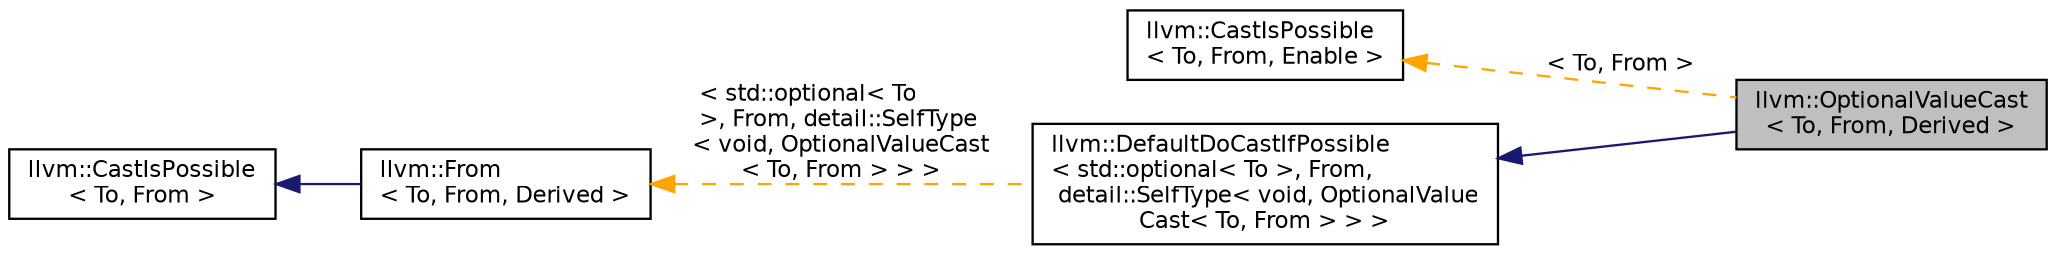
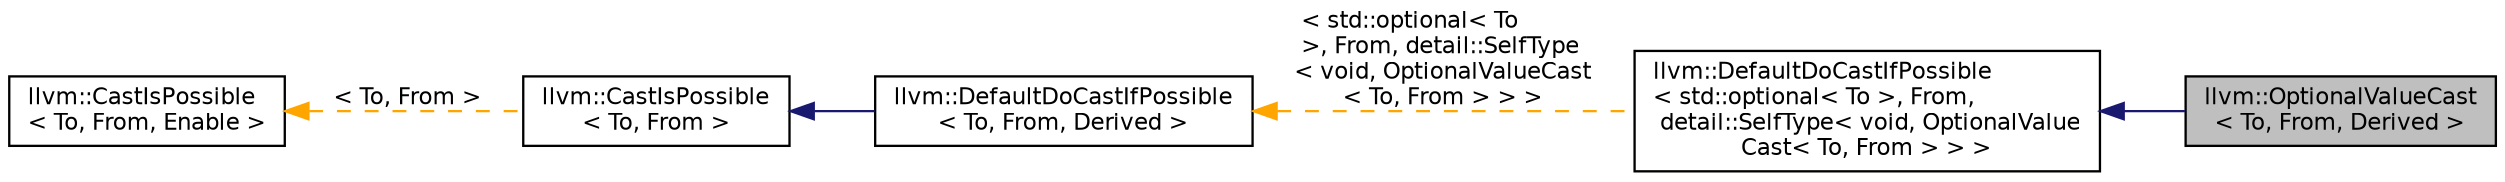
edge "llvm::OptionalValueCast < To, From, Derived >" -> "llvm::CastIsPossible < To, From, Enable >": now "llvm::CastIsPossible < To, From >" -> "llvm::CastIsPossible < To, From, Enable >"
node "llvm::From < To, From, Derived >": label "llvm::From < To, From, Derived >" -> "llvm::DefaultDoCastIfPossible < To, From, Derived >"
